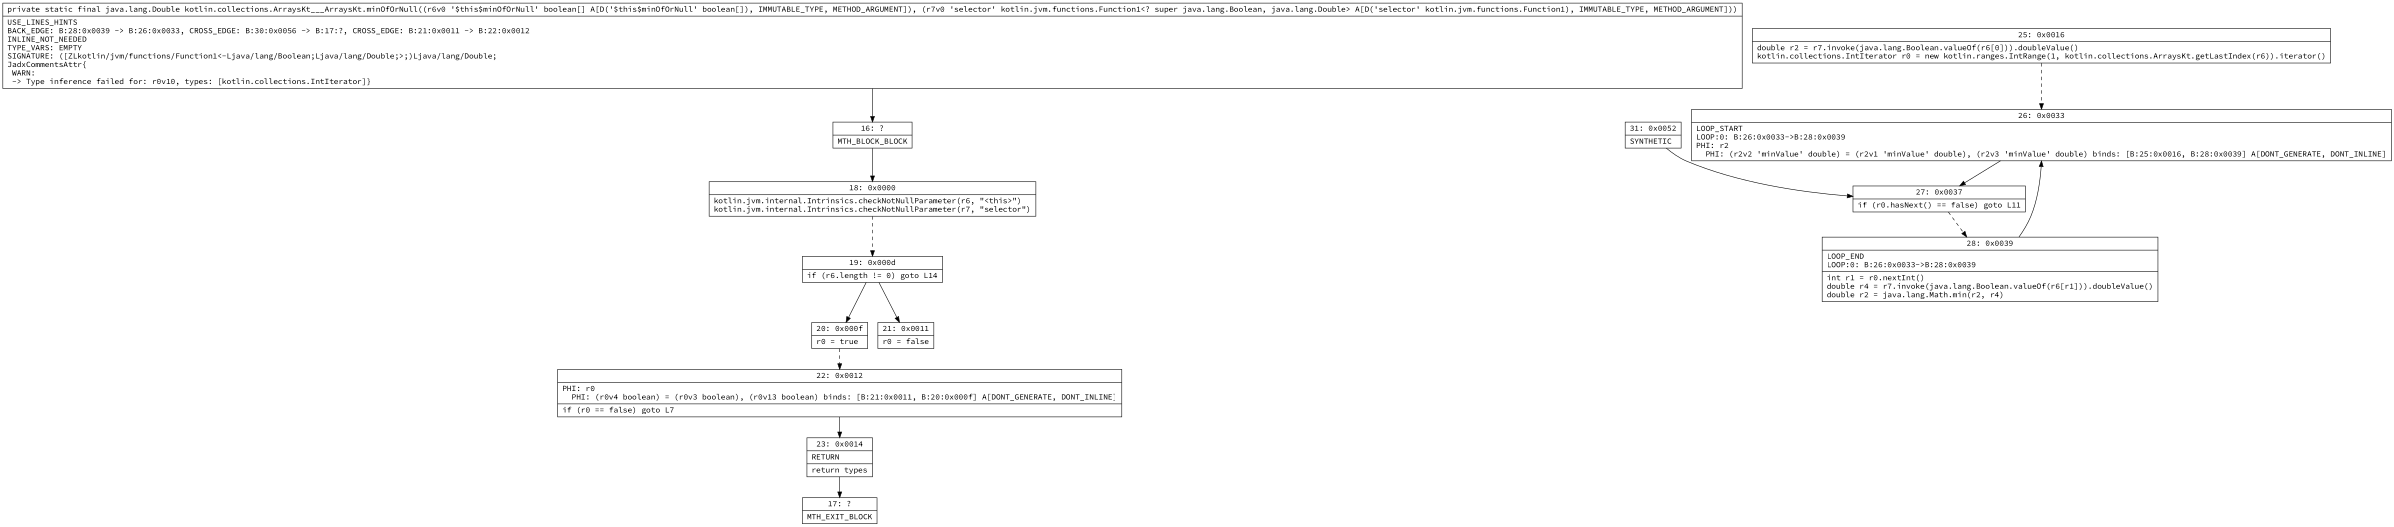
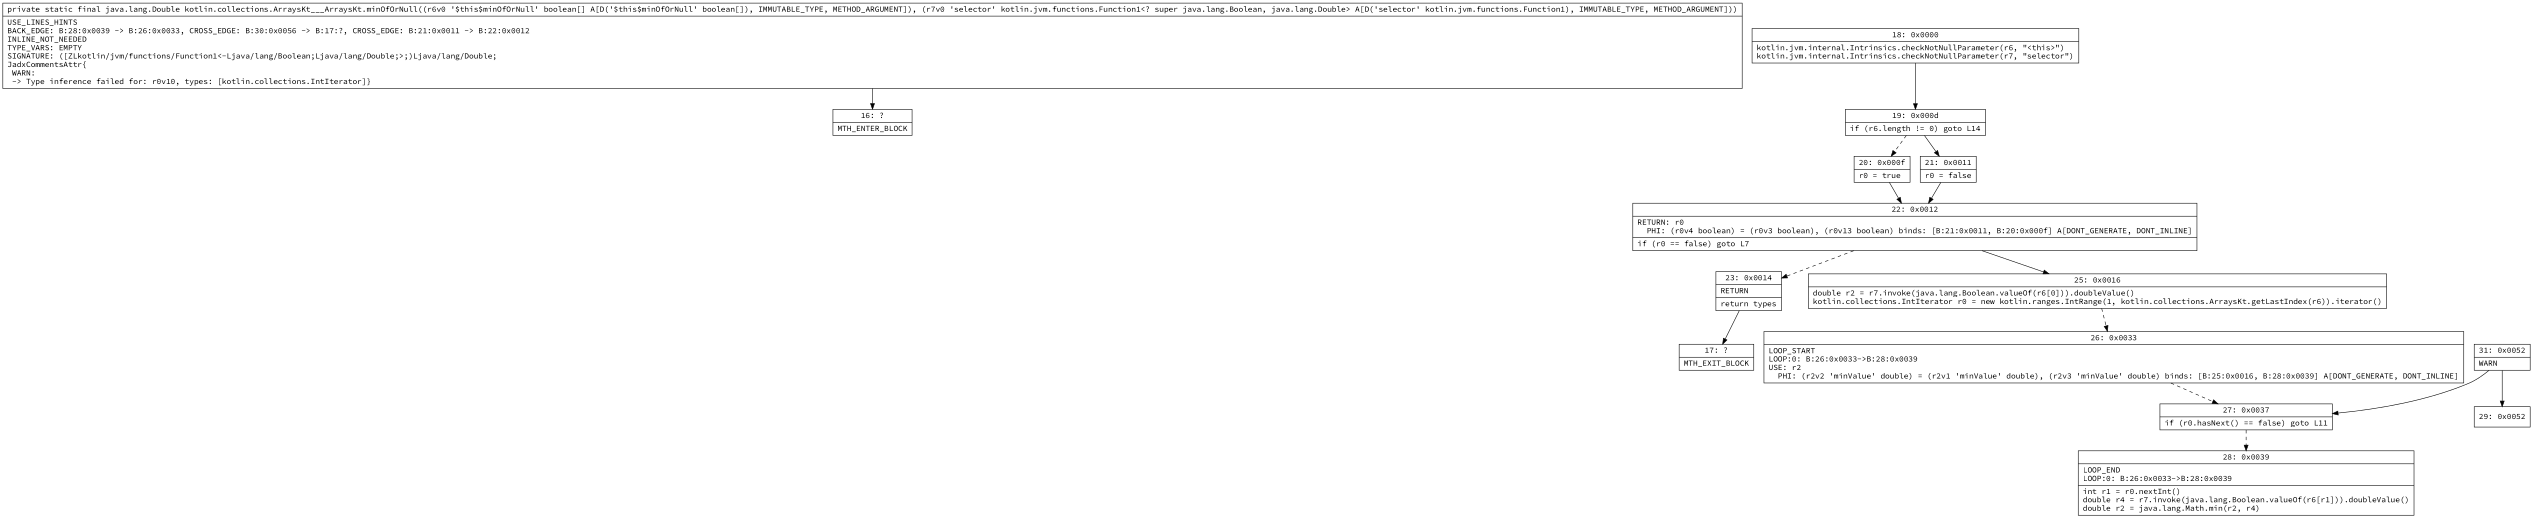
node "16: ?": text "MTH_BLOCK_BLOCK" -> "MTH_ENTER_BLOCK"
node "31: 0x0052": text "SYNTHETIC" -> "WARN"
node "26: 0x0033": text "PHI: r2" -> "USE: r2"
edge "16: ?" -> "18: 0x0000": removed
edge "26: 0x0033" -> "27: 0x0037": style solid -> dashed
edge "21: 0x0011" -> "22: 0x0012": added
edge "28: 0x0039" -> "26: 0x0033": removed
edge "18: 0x0000" -> "19: 0x000d": style dashed -> solid
edge "22: 0x0012" -> "25: 0x0016": added
edge "19: 0x000d" -> "20: 0x000f": style solid -> dashed
edge "20: 0x000f" -> "22: 0x0012": style dashed -> solid
node "22: 0x0012": text "PHI: r0" -> "RETURN: r0"
node "29: 0x0052": added
edge "22: 0x0012" -> "23: 0x0014": style solid -> dashed
